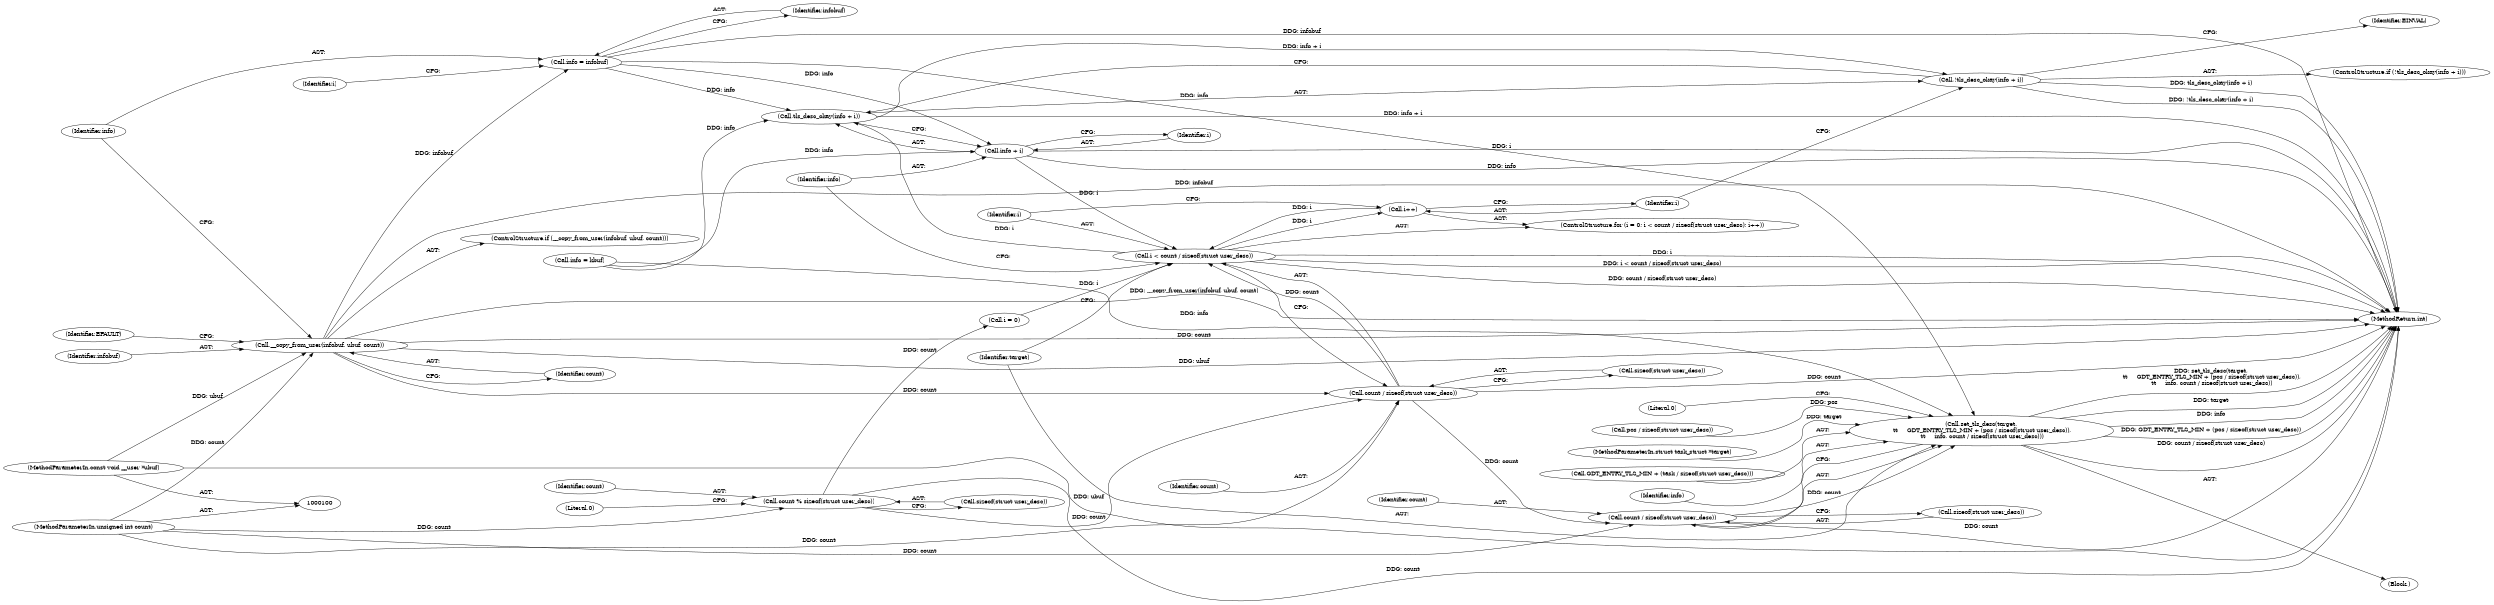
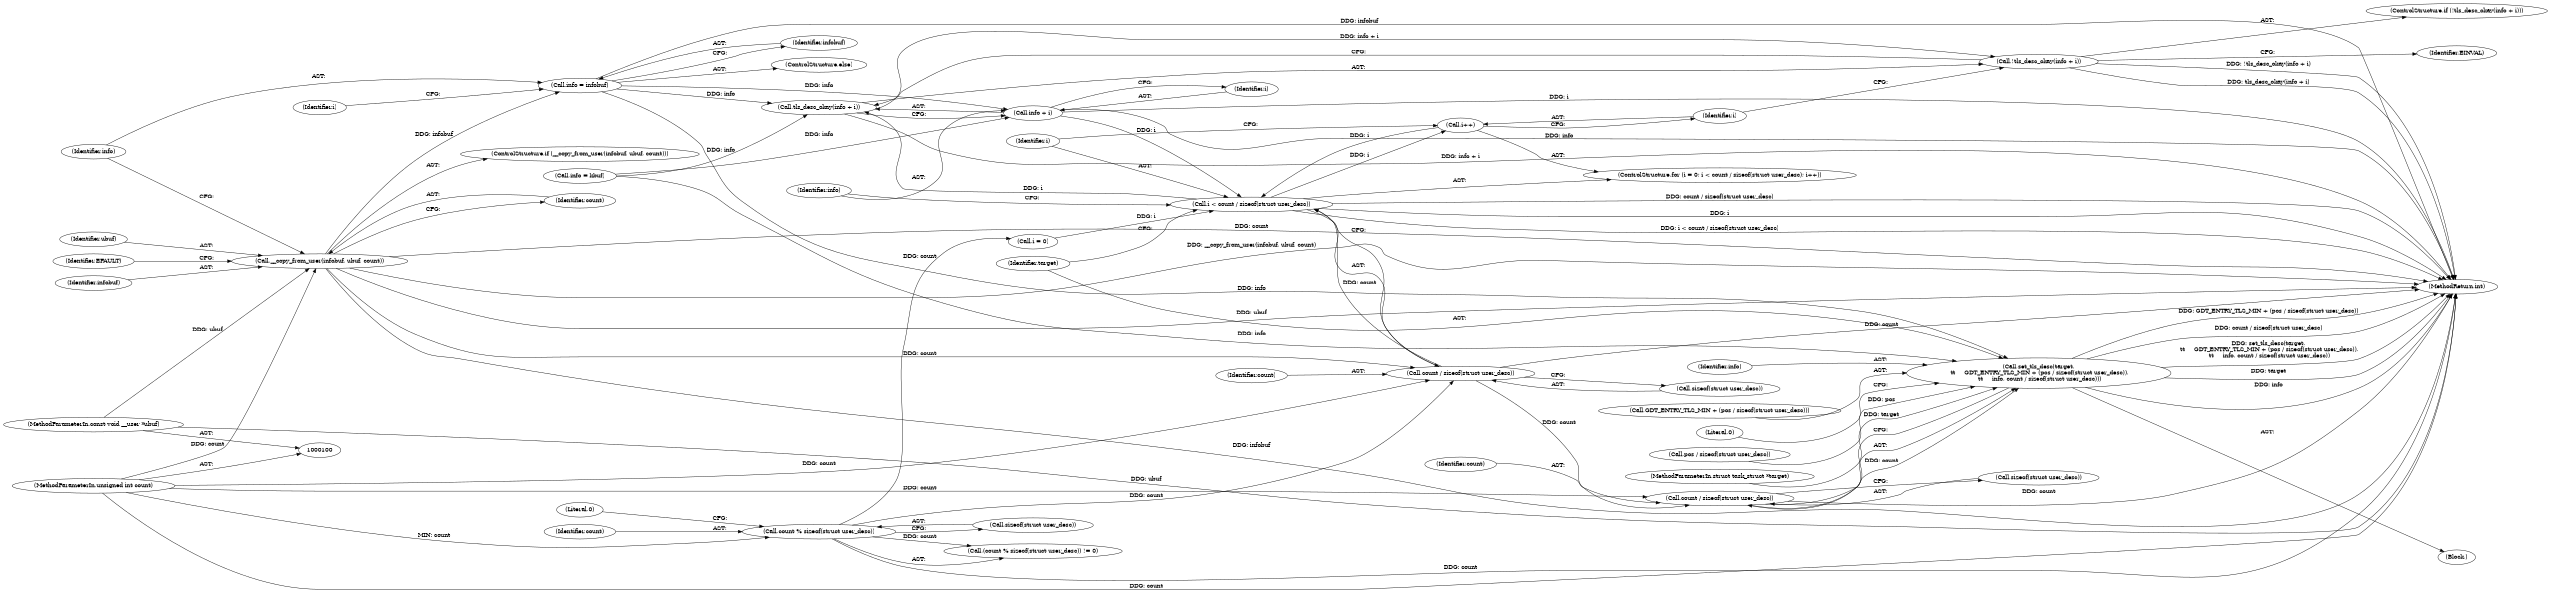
node "(ControlStructure,else)": added
node "(Identifier,ubuf)": added
node "(Call,GDT_ENTRY_TLS_MIN + (task / sizeof(struct user_desc)))": label "(Call,GDT_ENTRY_TLS_MIN + (task / sizeof(struct user_desc)))" -> "(Call,GDT_ENTRY_TLS_MIN + (pos / sizeof(struct user_desc)))"
edge "(MethodParameterIn,unsigned int count)" -> "(Call,count % sizeof(struct user_desc))": label "DDG: count" -> "MIN: count"
node "(Call,(count % sizeof(struct user_desc)) != 0)": added
edge "(MethodParameterIn,unsigned int count)" -> "(MethodReturn,int)": added, label "DDG: count"
